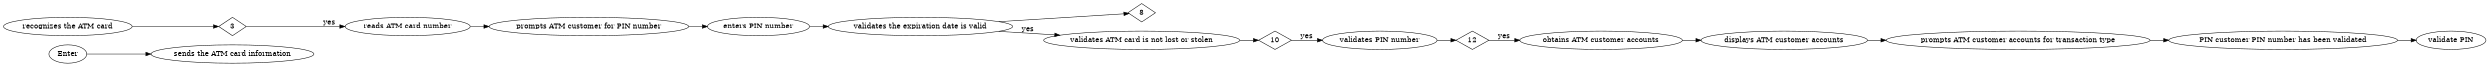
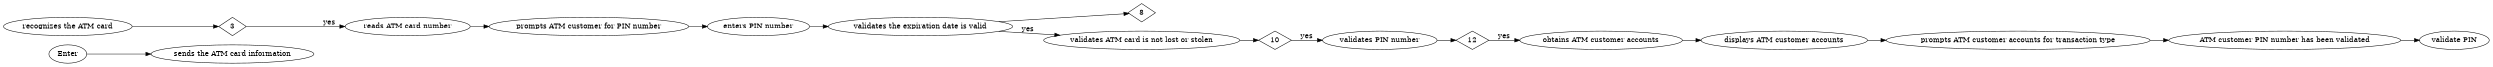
node "PIN customer PIN number has been validated": label "PIN customer PIN number has been validated" -> "ATM customer PIN number has been validated"
